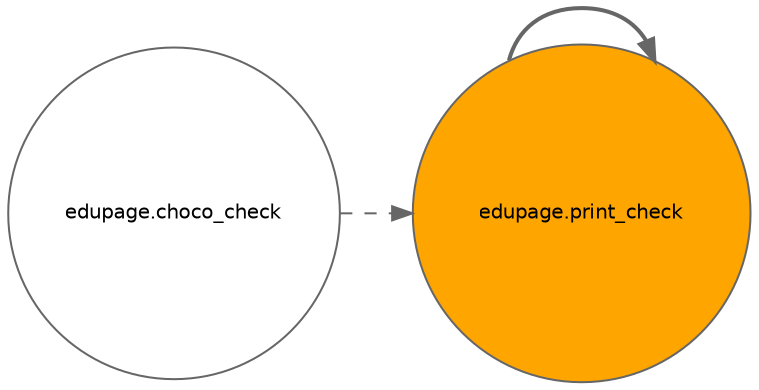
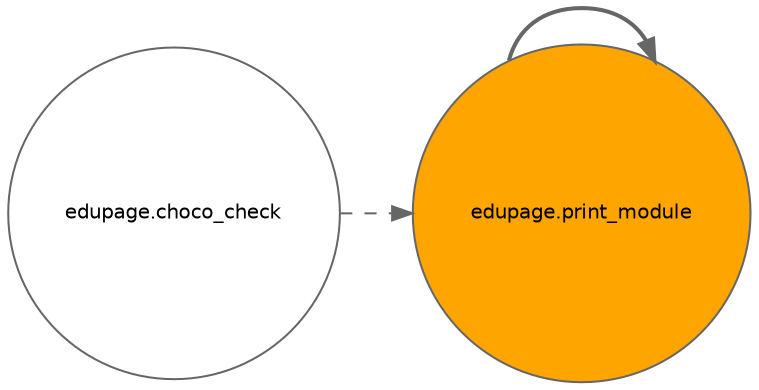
node "edupage.print_check": label "edupage.print_check" -> "edupage.print_module"
